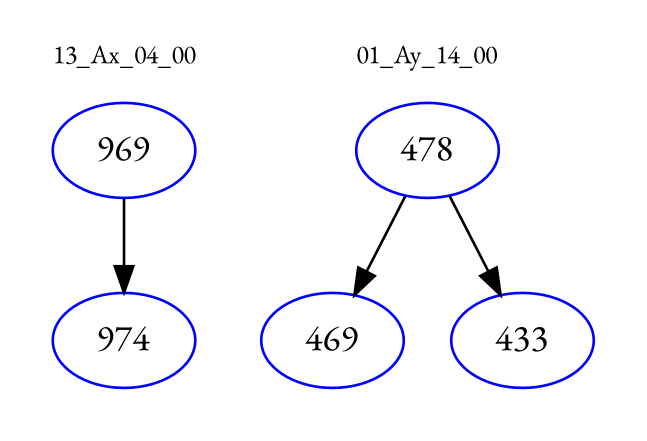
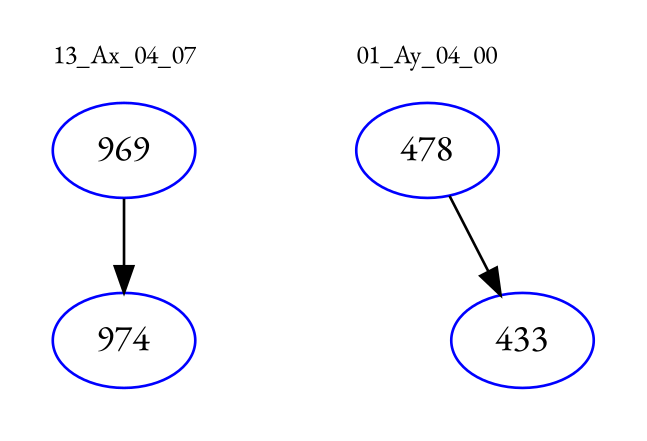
cluster "13_Ax_04_00": label "13_Ax_04_00" -> "13_Ax_04_07"
cluster "01_Ay_14_00": label "01_Ay_14_00" -> "01_Ay_04_00"
node "469": removed
